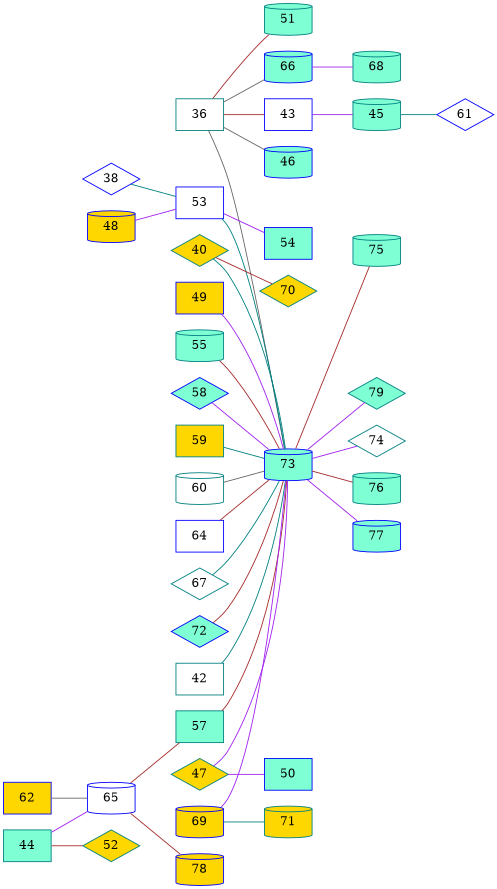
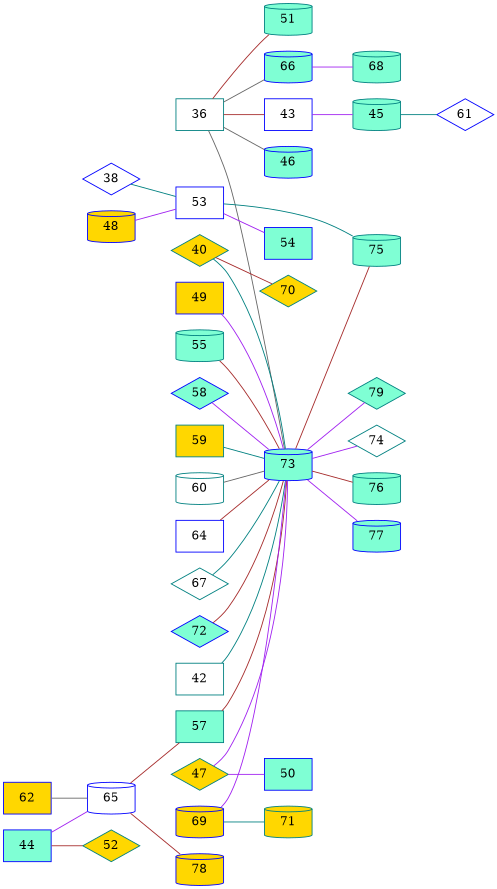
edge "53" -- "73": now "53" -- "75"
node "44": color teal -> blue
